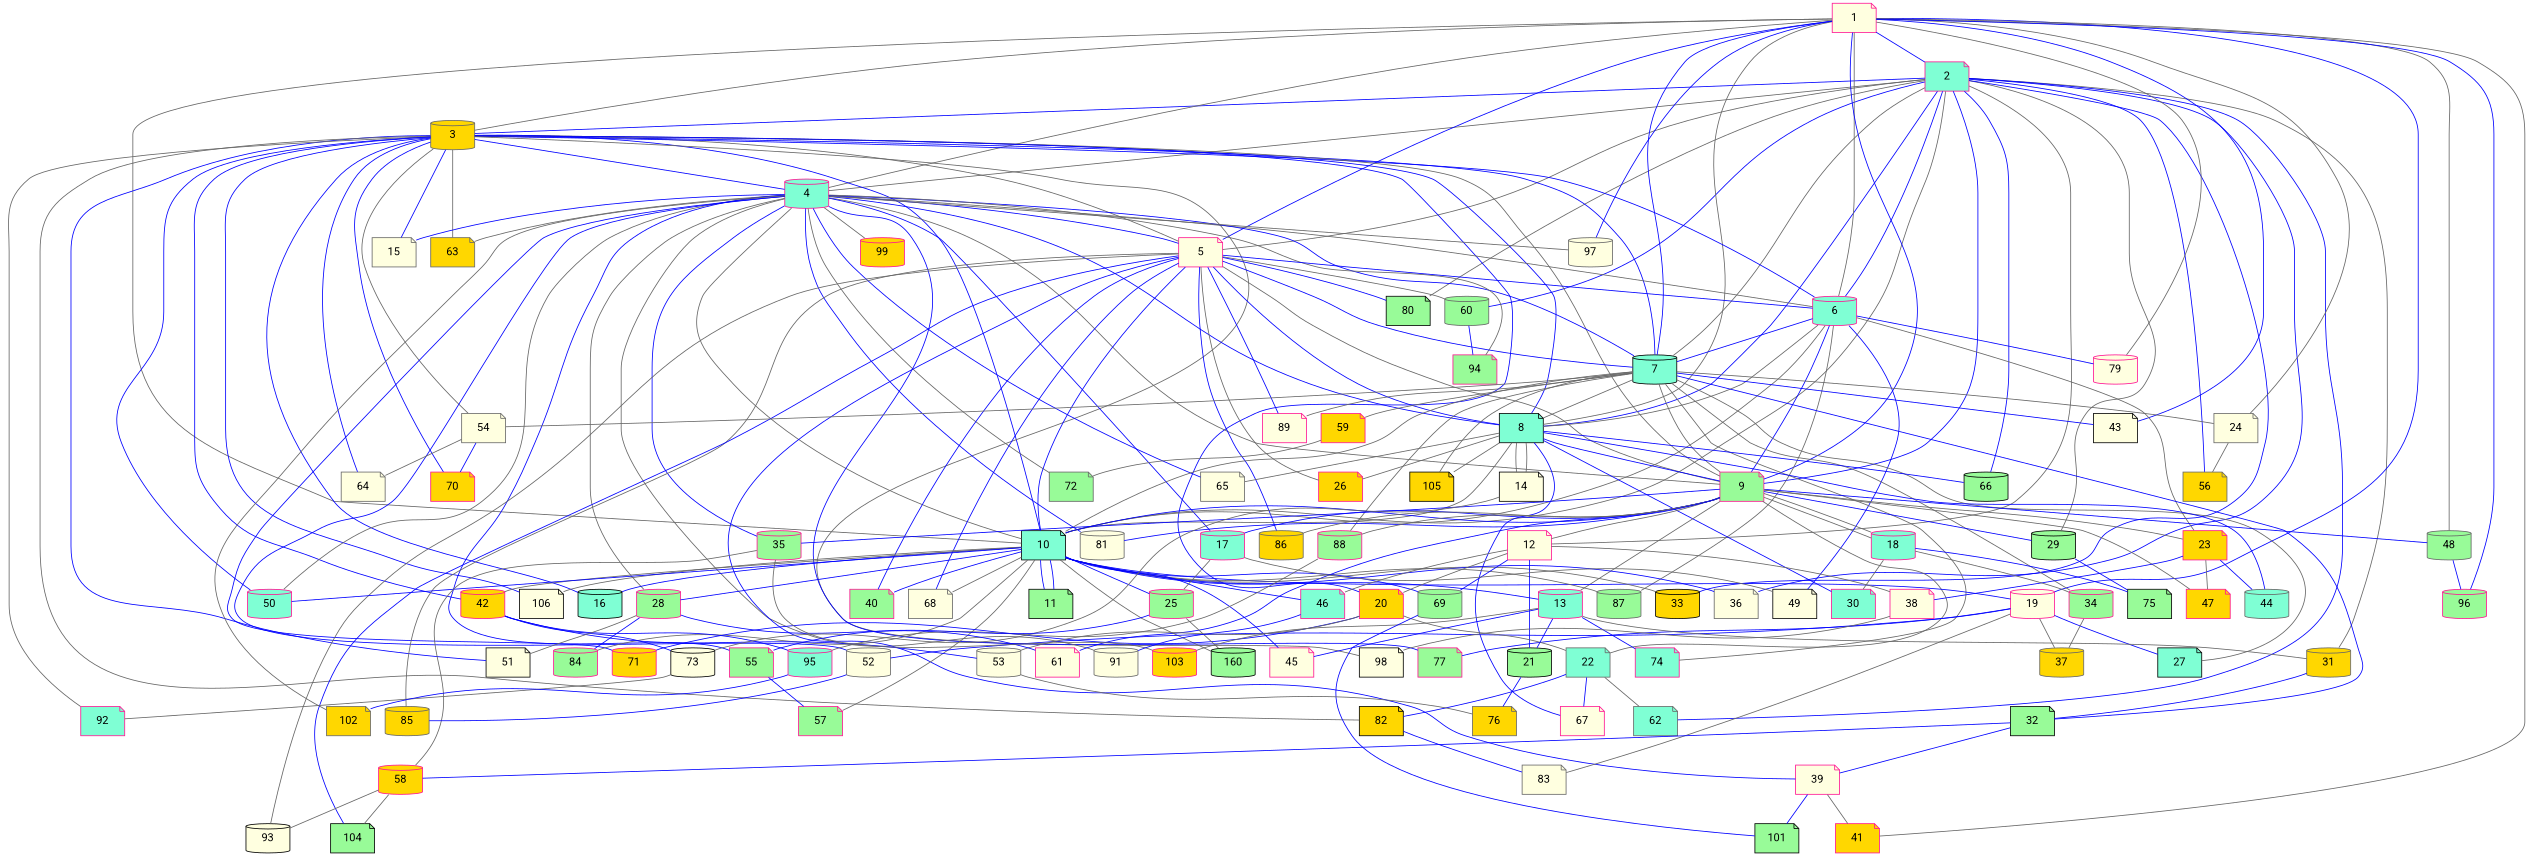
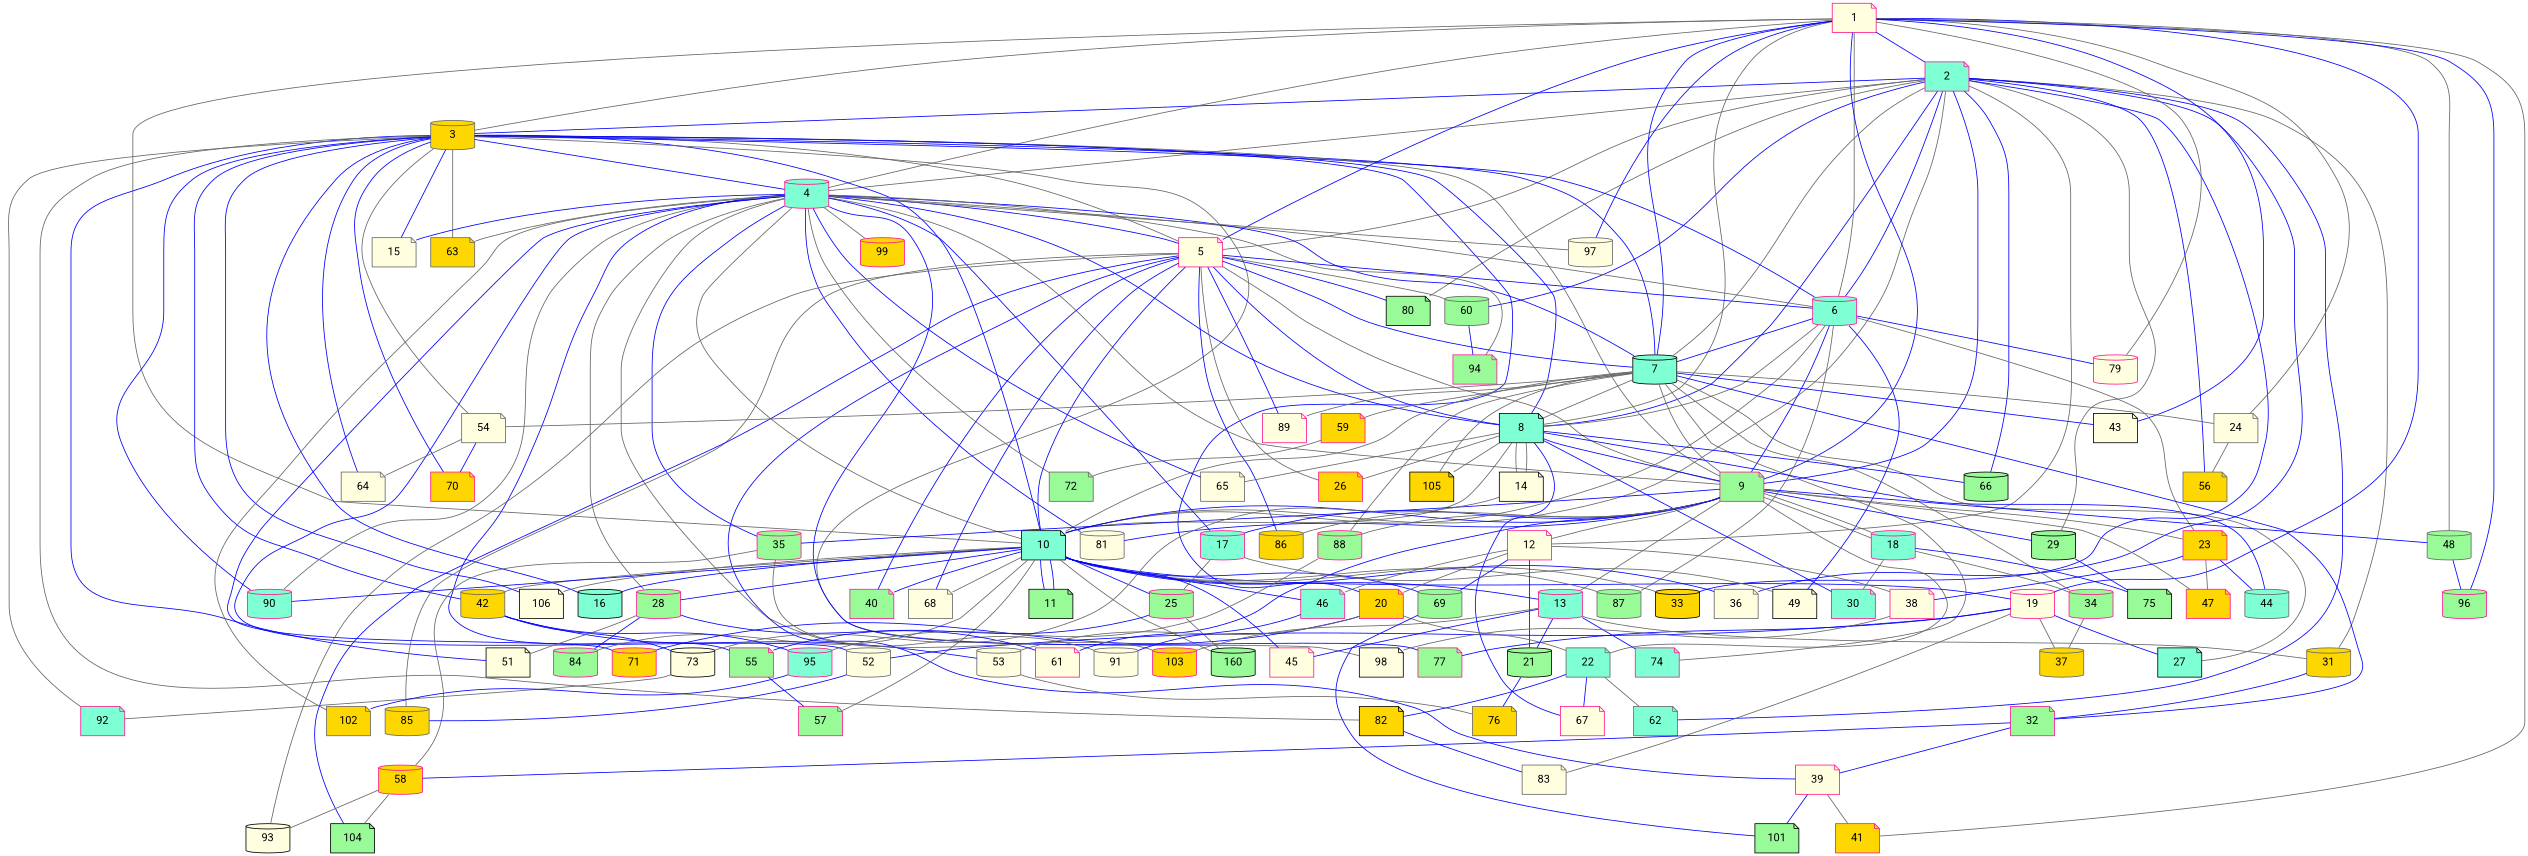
node "50": label "50" -> "90"
node "42": color deeppink -> gray40
node "32": color black -> deeppink
